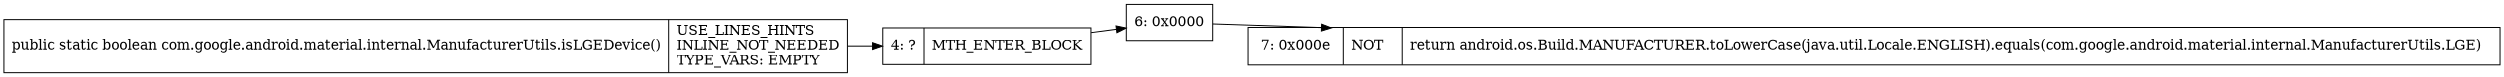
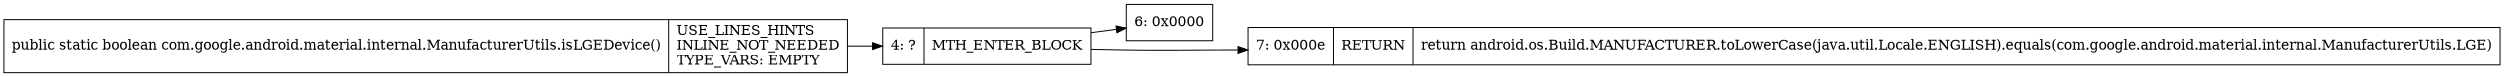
edge "6: 0x0000" -> "7: 0x000e": now "4: ?" -> "7: 0x000e"
node "7: 0x000e": text "NOT" -> "RETURN"
